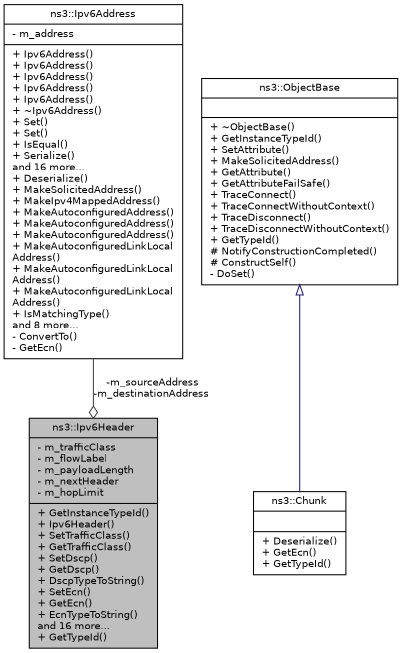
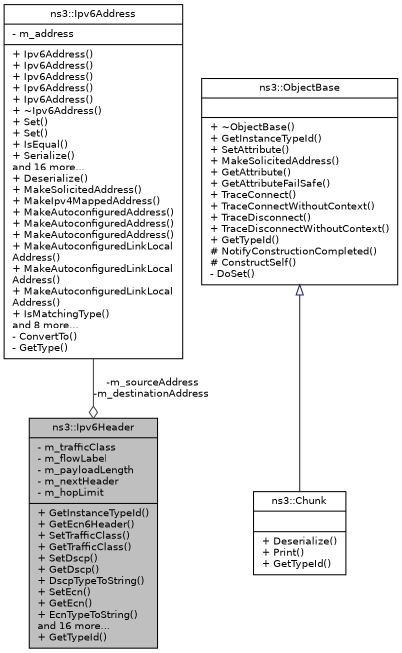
node "ns3::Ipv6Address": text "- GetEcn()" -> "- GetType()"
node "ns3::Ipv6Header": text "+ Ipv6Header()" -> "+ GetEcn6Header()"
node "ns3::Chunk": text "+ GetEcn()" -> "+ Print()"
